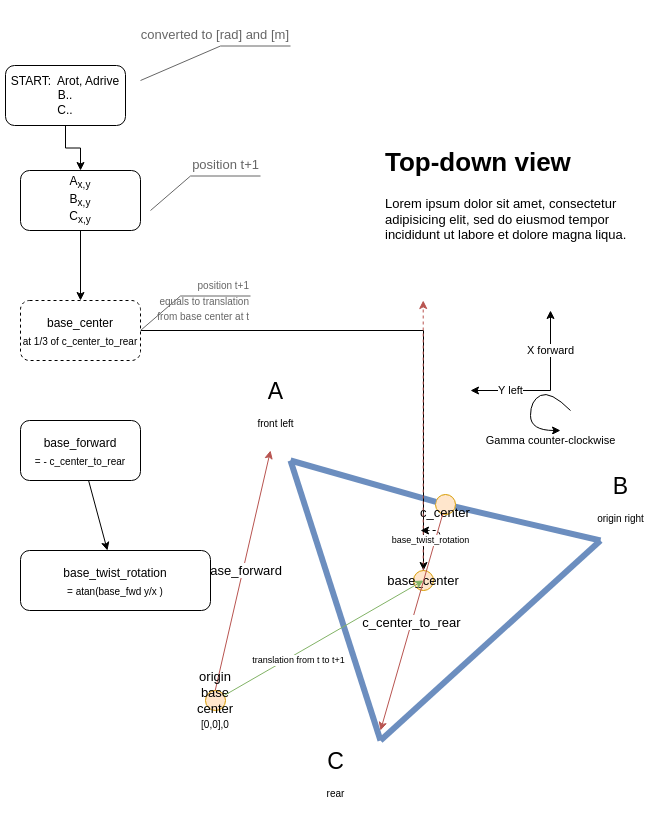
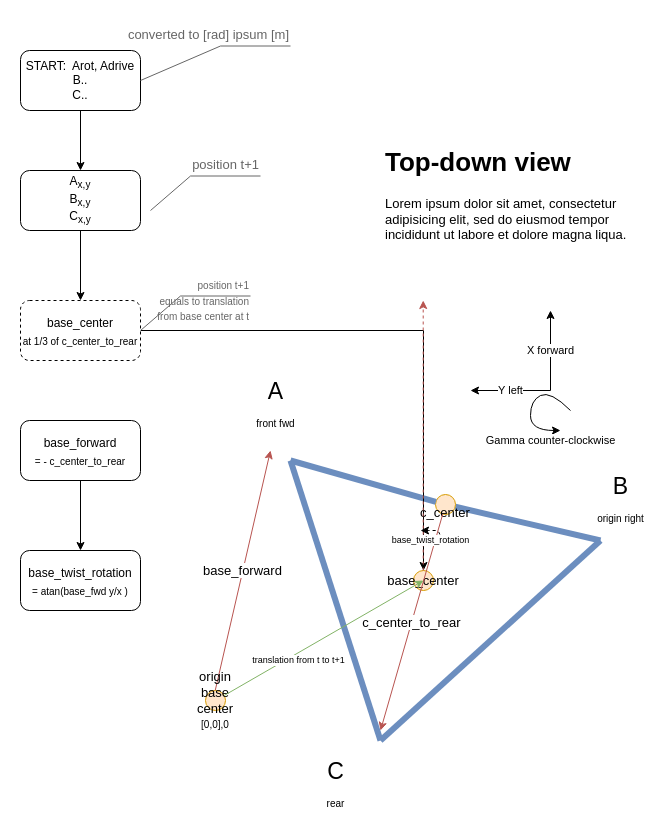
node "converted to [rad] and [m]": label "converted to [rad] and [m]" -> "converted to [rad] ipsum [m]"
node "START: Arot, Adrive B.. C..": moved (66, 96) -> (81, 81)
node "Afront left": label "Afront left" -> "Afront fwd"
node "base_twist_rotation = atan(base_fwd y/x )": size 190x60 -> 120x60
node "C rear": moved (336, 776) -> (336, 786)
